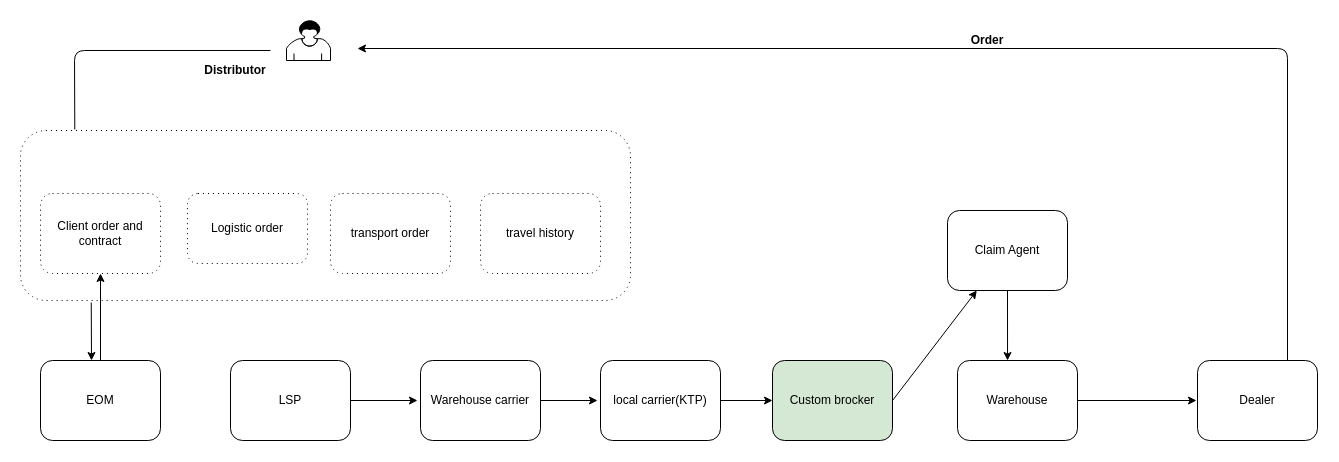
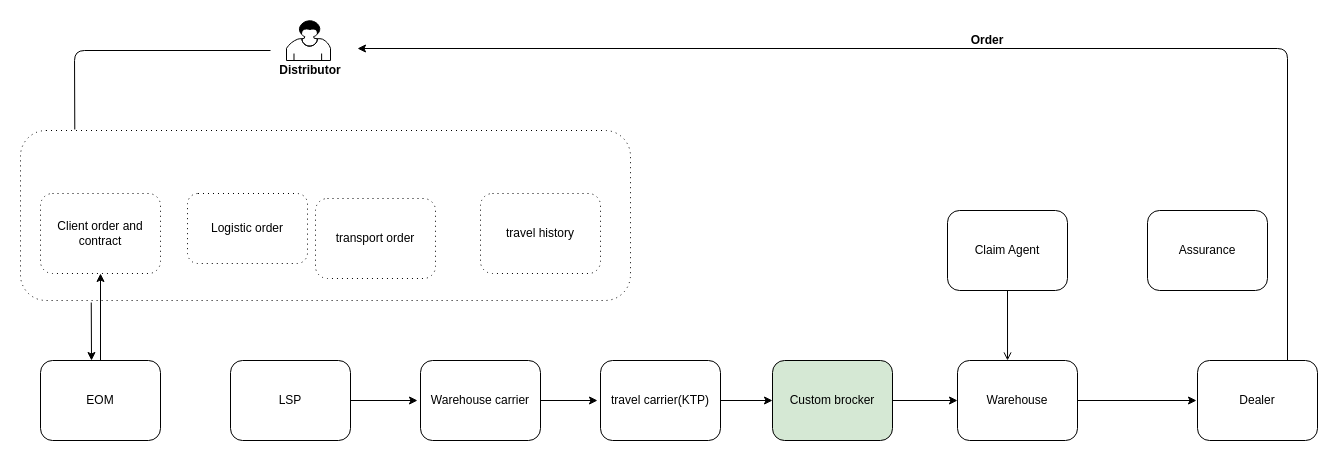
node "Distributor": moved (236, 71) -> (311, 71)
node "transport order": moved (391, 234) -> (376, 239)
node "Assurance": added
edge "Custom brocker" -> "Claim Agent": now "Custom brocker" -> "Warehouse"
edge "Claim Agent" -> "Warehouse": arrowhead classic -> open
node "local carrier(KTP)": label "local carrier(KTP)" -> "travel carrier(KTP)"
